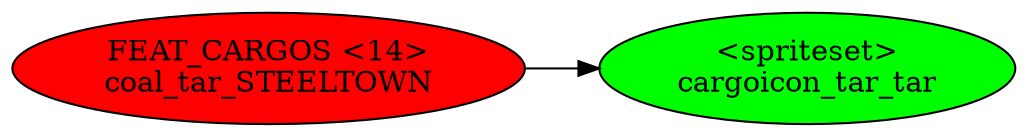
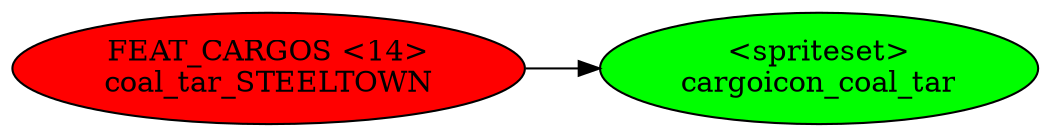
node "<spriteset> cargoicon_tar_tar": label "<spriteset> cargoicon_tar_tar" -> "<spriteset> cargoicon_coal_tar"
